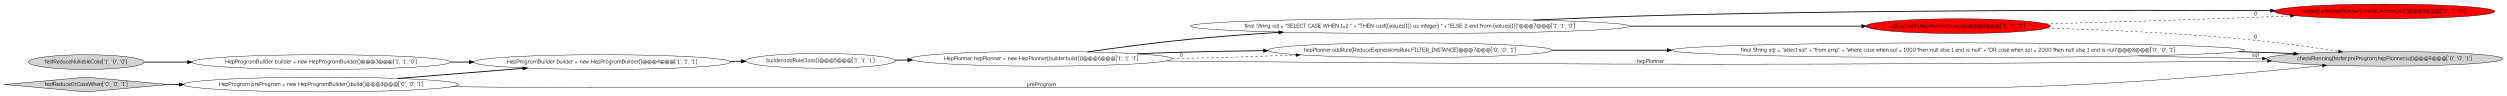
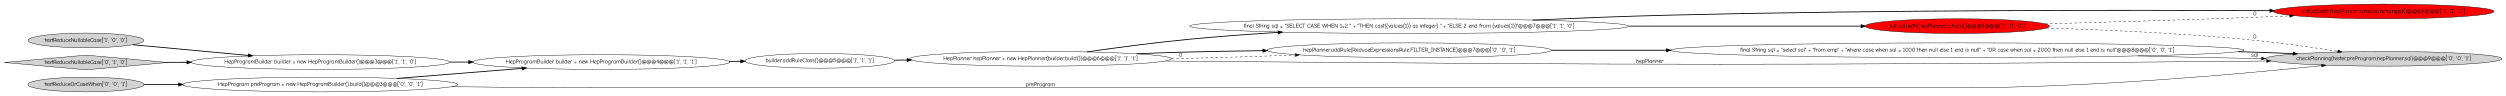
node "testReduceNullableCase['0', '1', '0']": added
node "testReduceOrCaseWhen['0', '0', '1']": shape diamond -> ellipse
